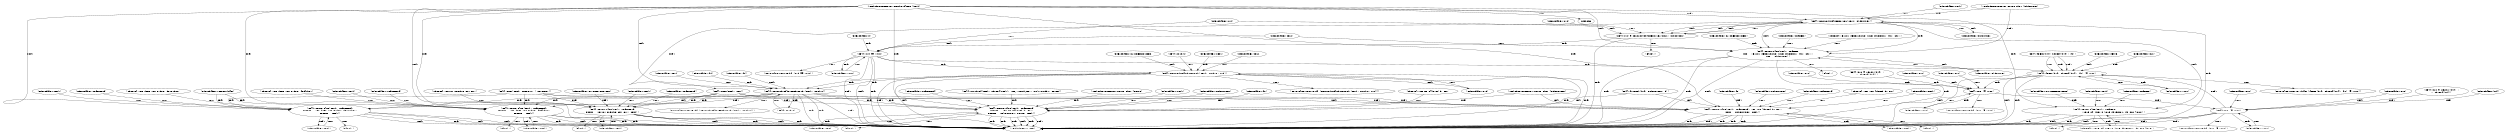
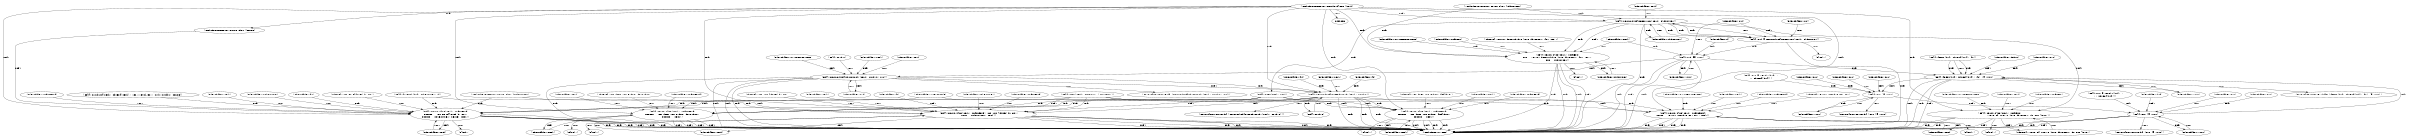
node "(ControlStructure,if (pwd == NULL))": removed
node "(Identifier,noent_while)": label "(Identifier,noent_while)" -> "(Identifier,noent_code)"
edge "(MethodParameterIn,pam_handle_t *pamh)" -> "(MethodReturn,RET)": now "(MethodParameterIn,pam_handle_t *pamh)" -> "(MethodParameterIn,const char *sense)"
